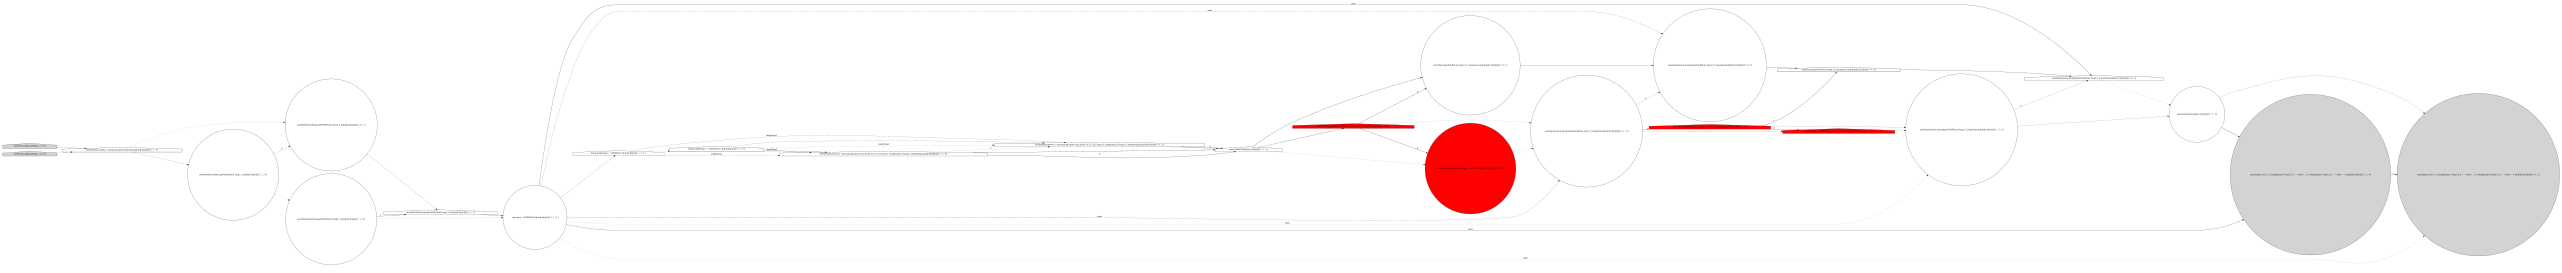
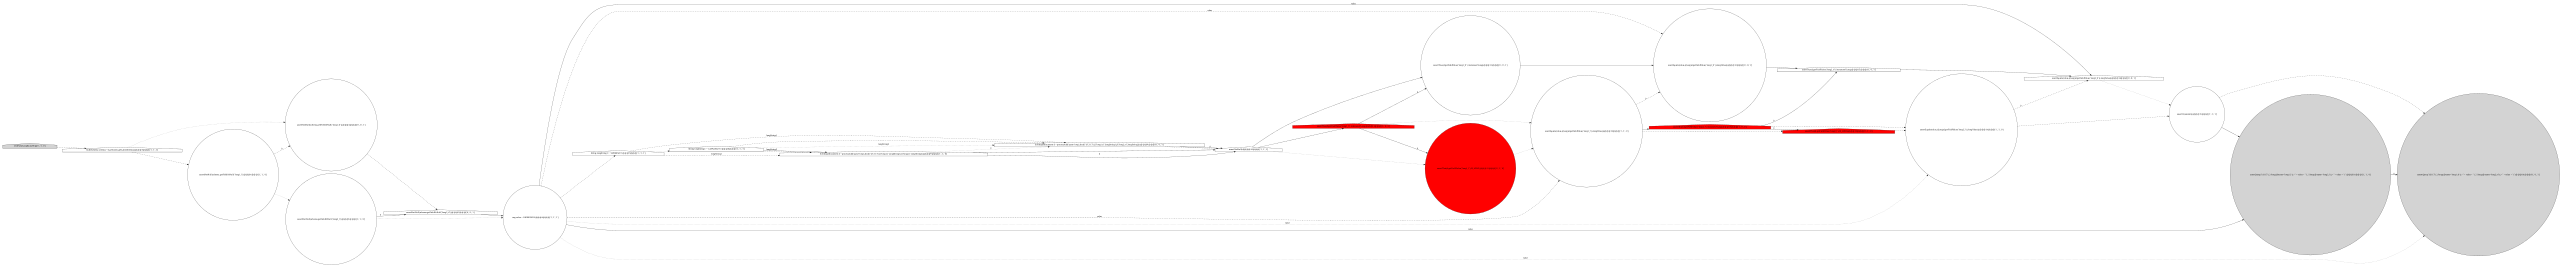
node "testParseLongRoundTrip['1', '0', '0']": removed
